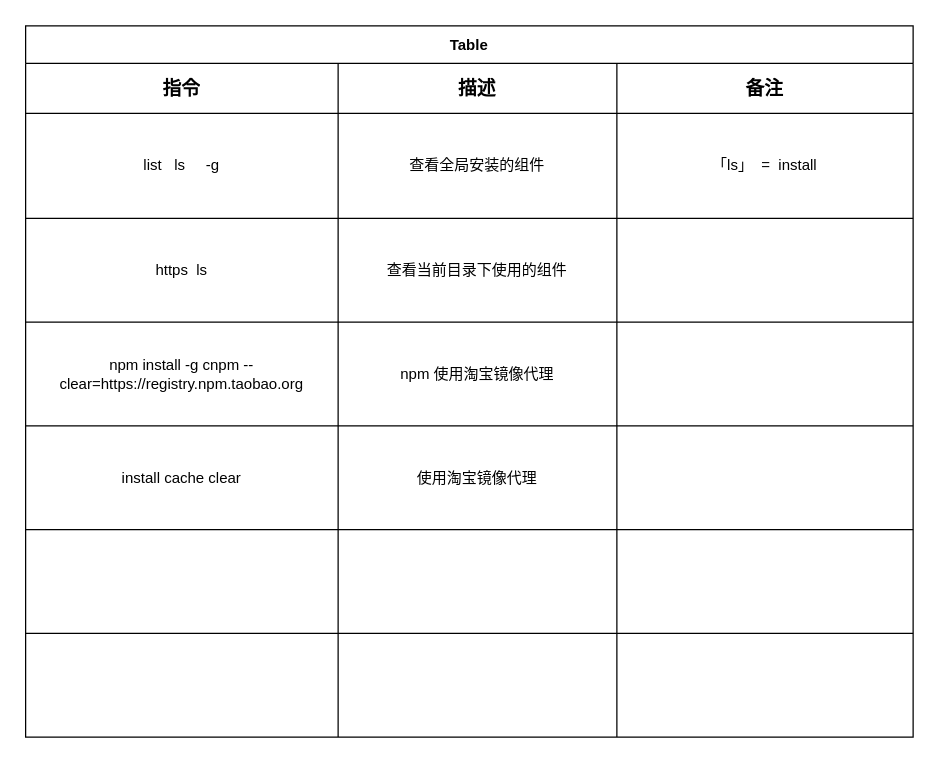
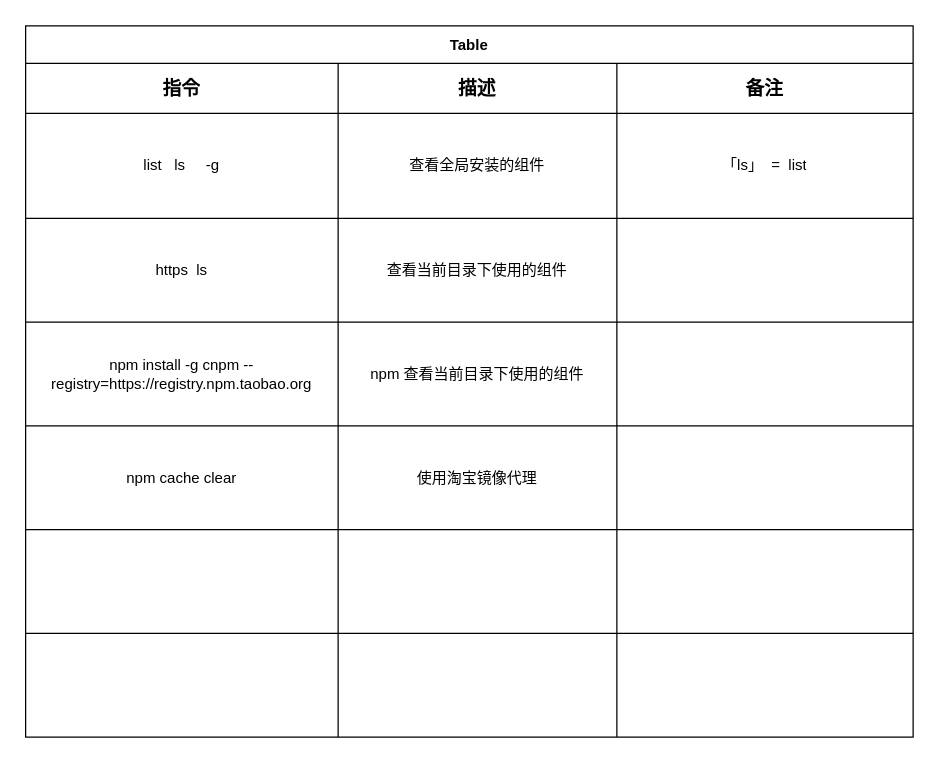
node "「ls」 = install": label "「ls」 = install" -> "「ls」 = list"
node "npm install -g cnpm --clear=https://registry.npm.taobao.org": label "npm install -g cnpm --clear=https://registry.npm.taobao.org" -> "npm install -g cnpm --registry=https://registry.npm.taobao.org"
node "npm 使用淘宝镜像代理": label "npm 使用淘宝镜像代理" -> "npm 查看当前目录下使用的组件"
node "install cache clear": label "install cache clear" -> "npm cache clear"
